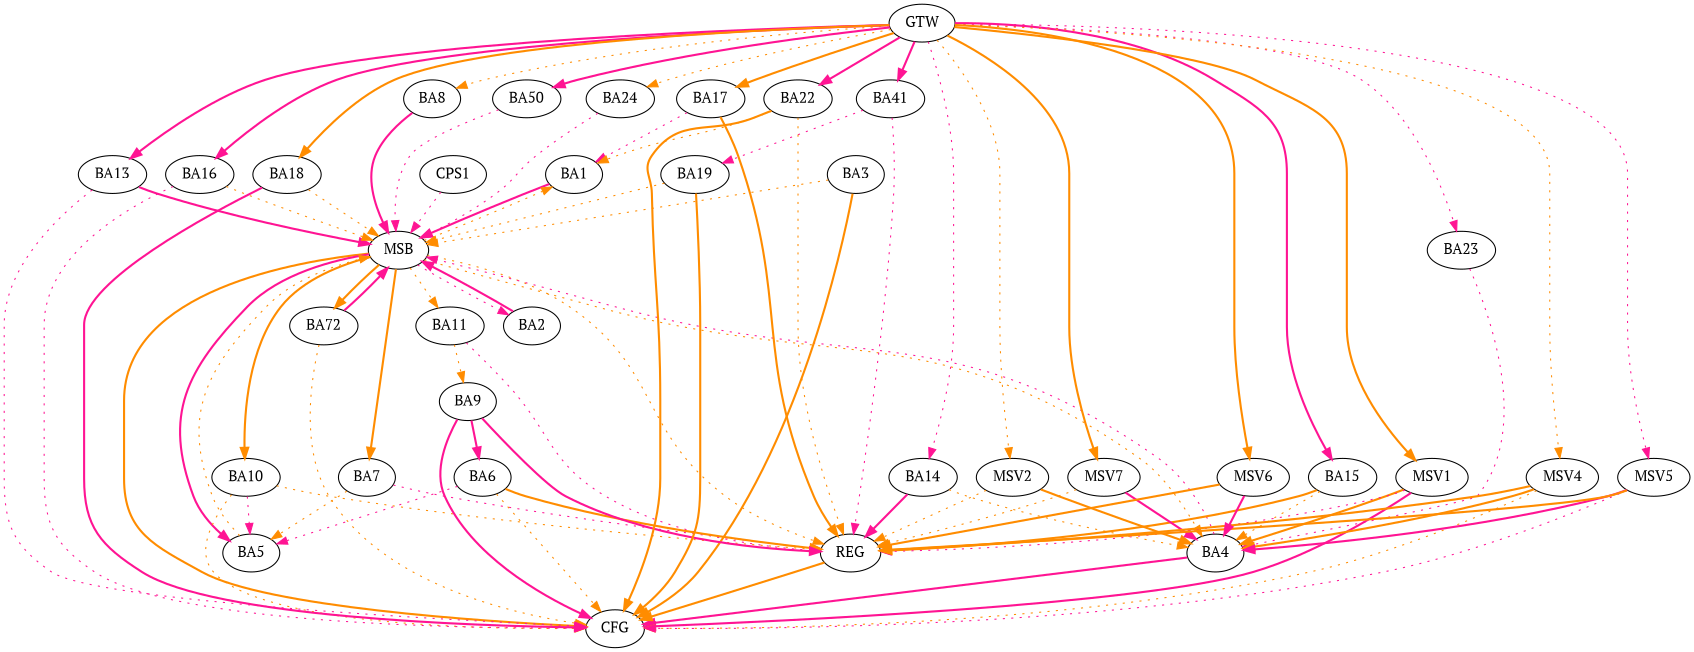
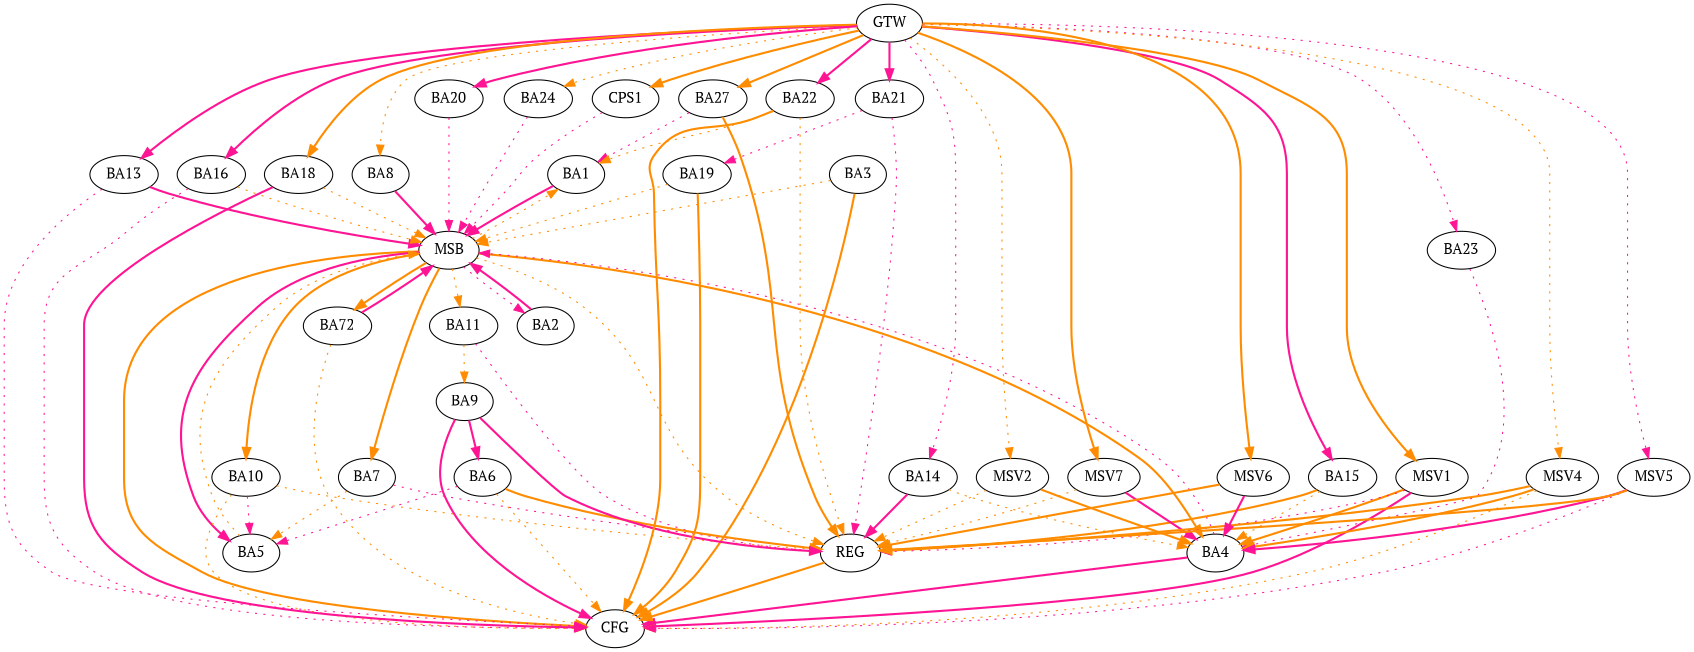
edge "GTW" -> "CPS1": added
node "BA50": label "BA50" -> "BA20"
node "BA17": label "BA17" -> "BA27"
node "BA41": label "BA41" -> "BA21"
edge "MSB" -> "BA4": style dotted -> bold
